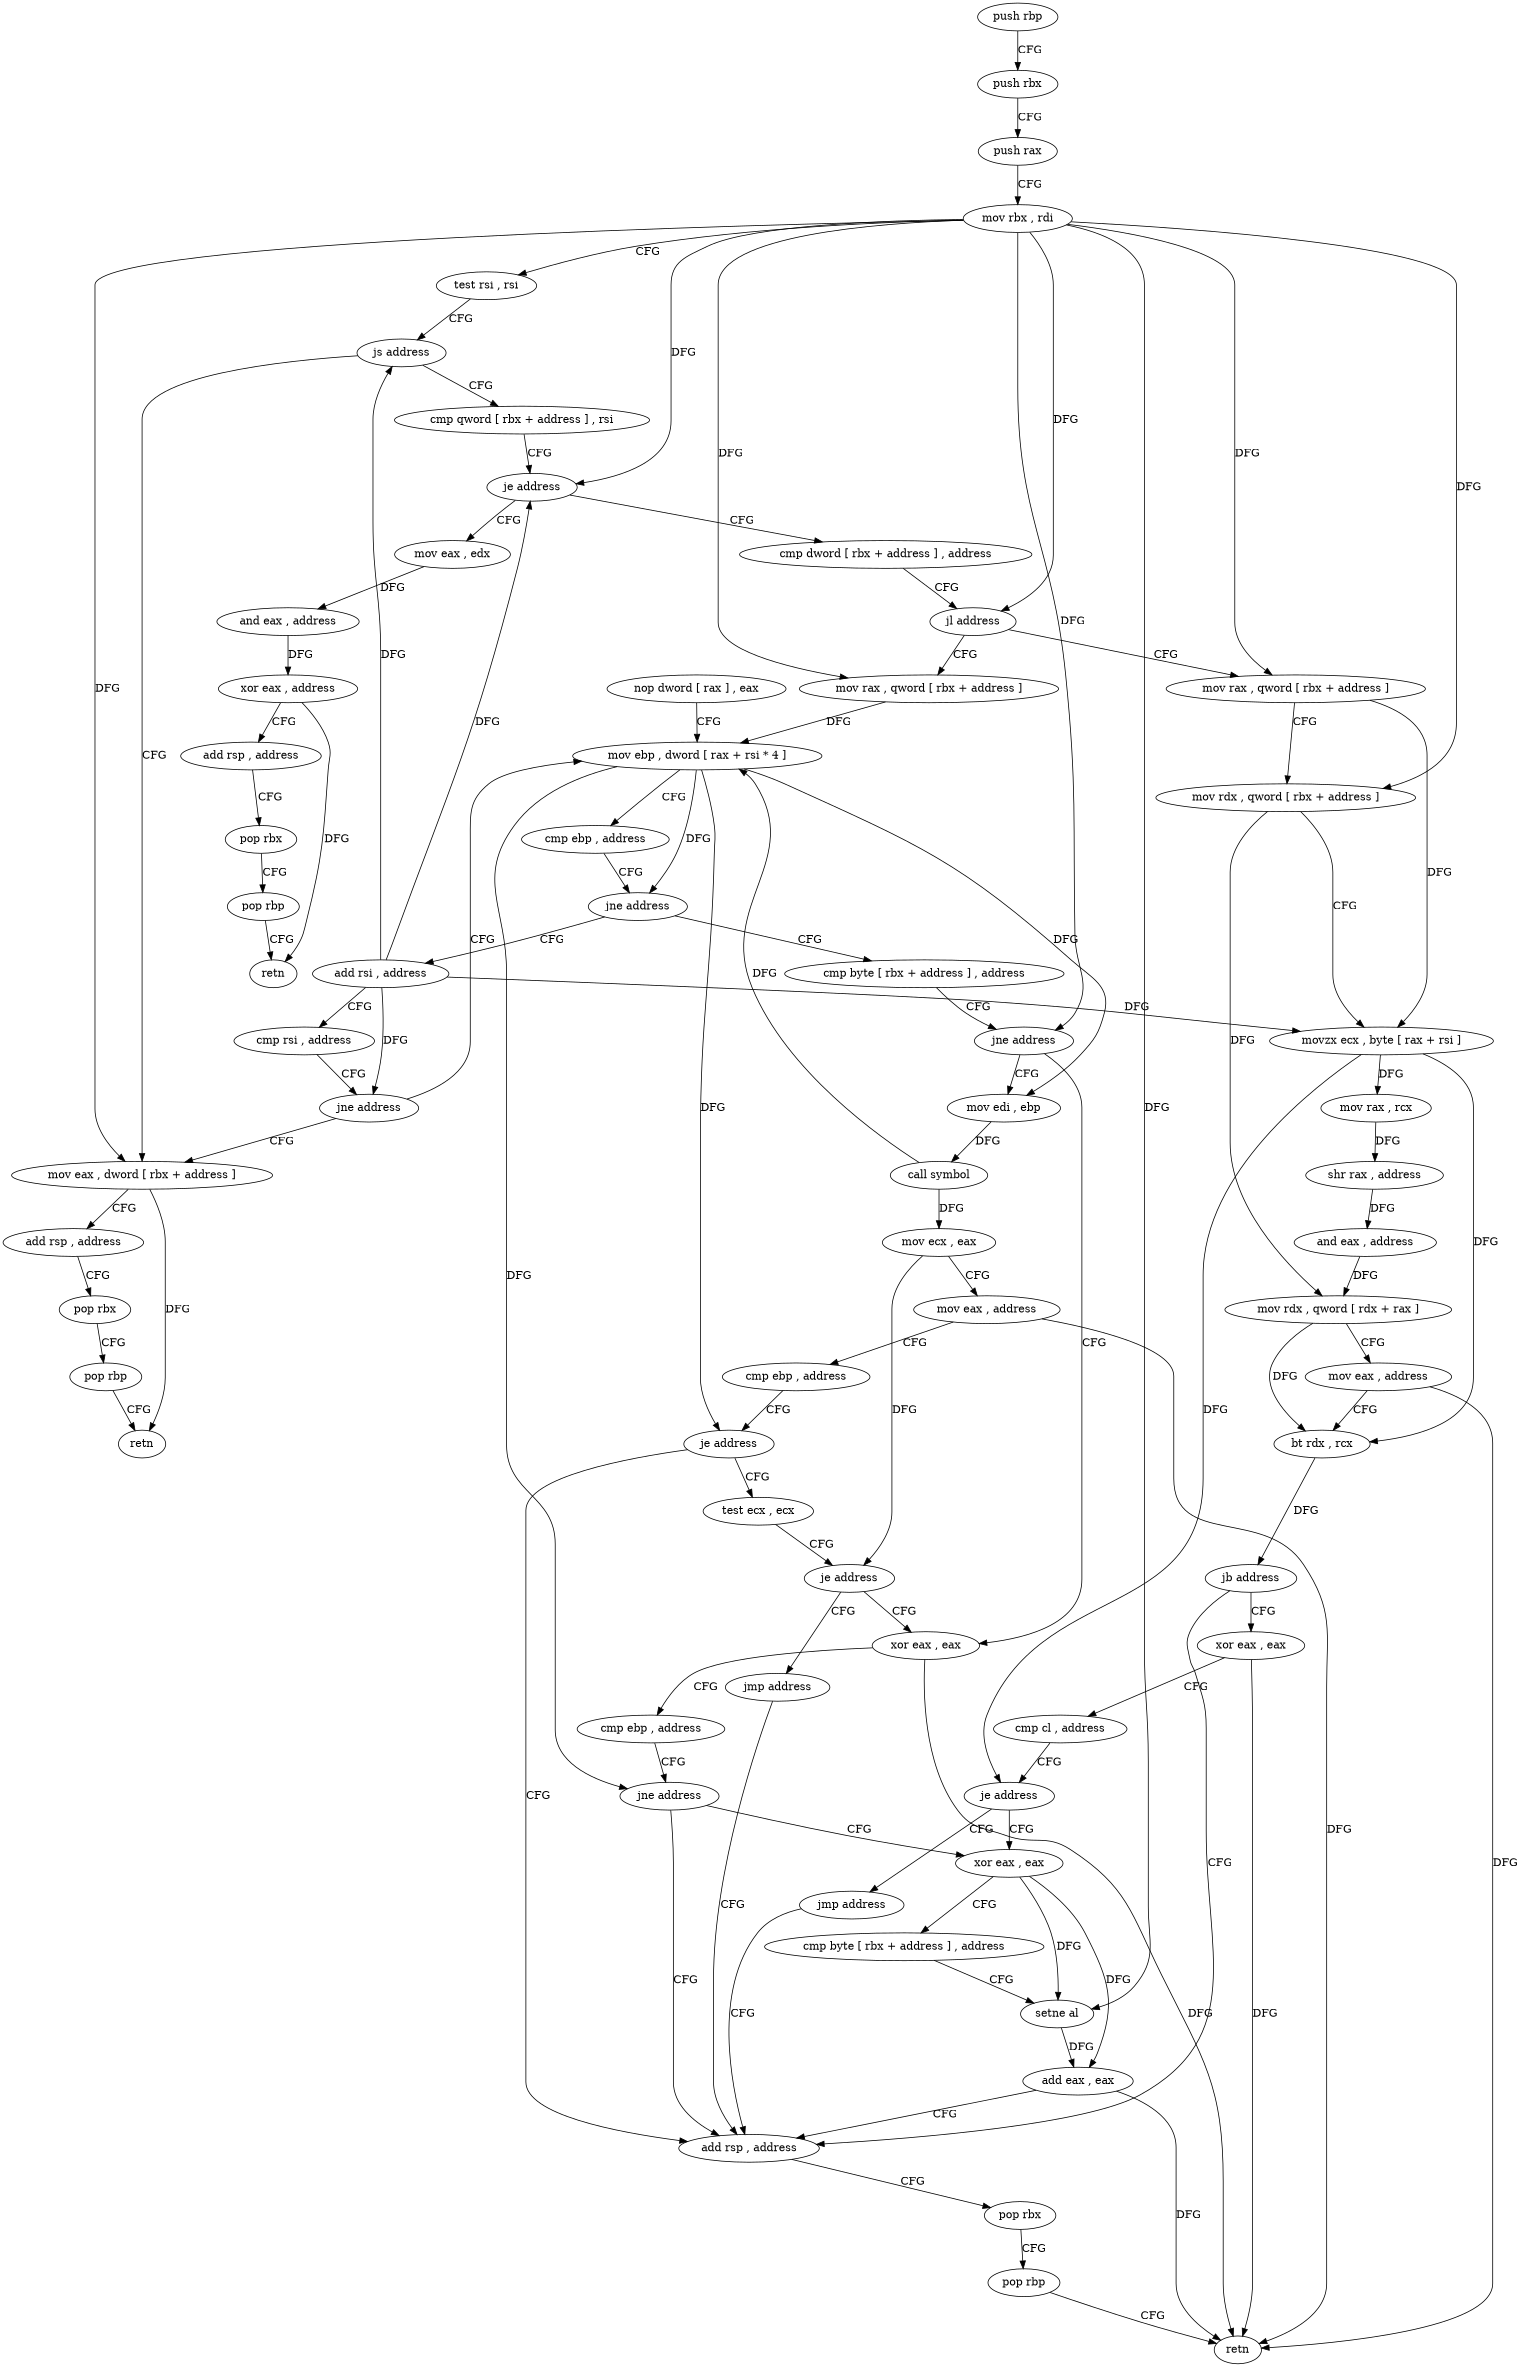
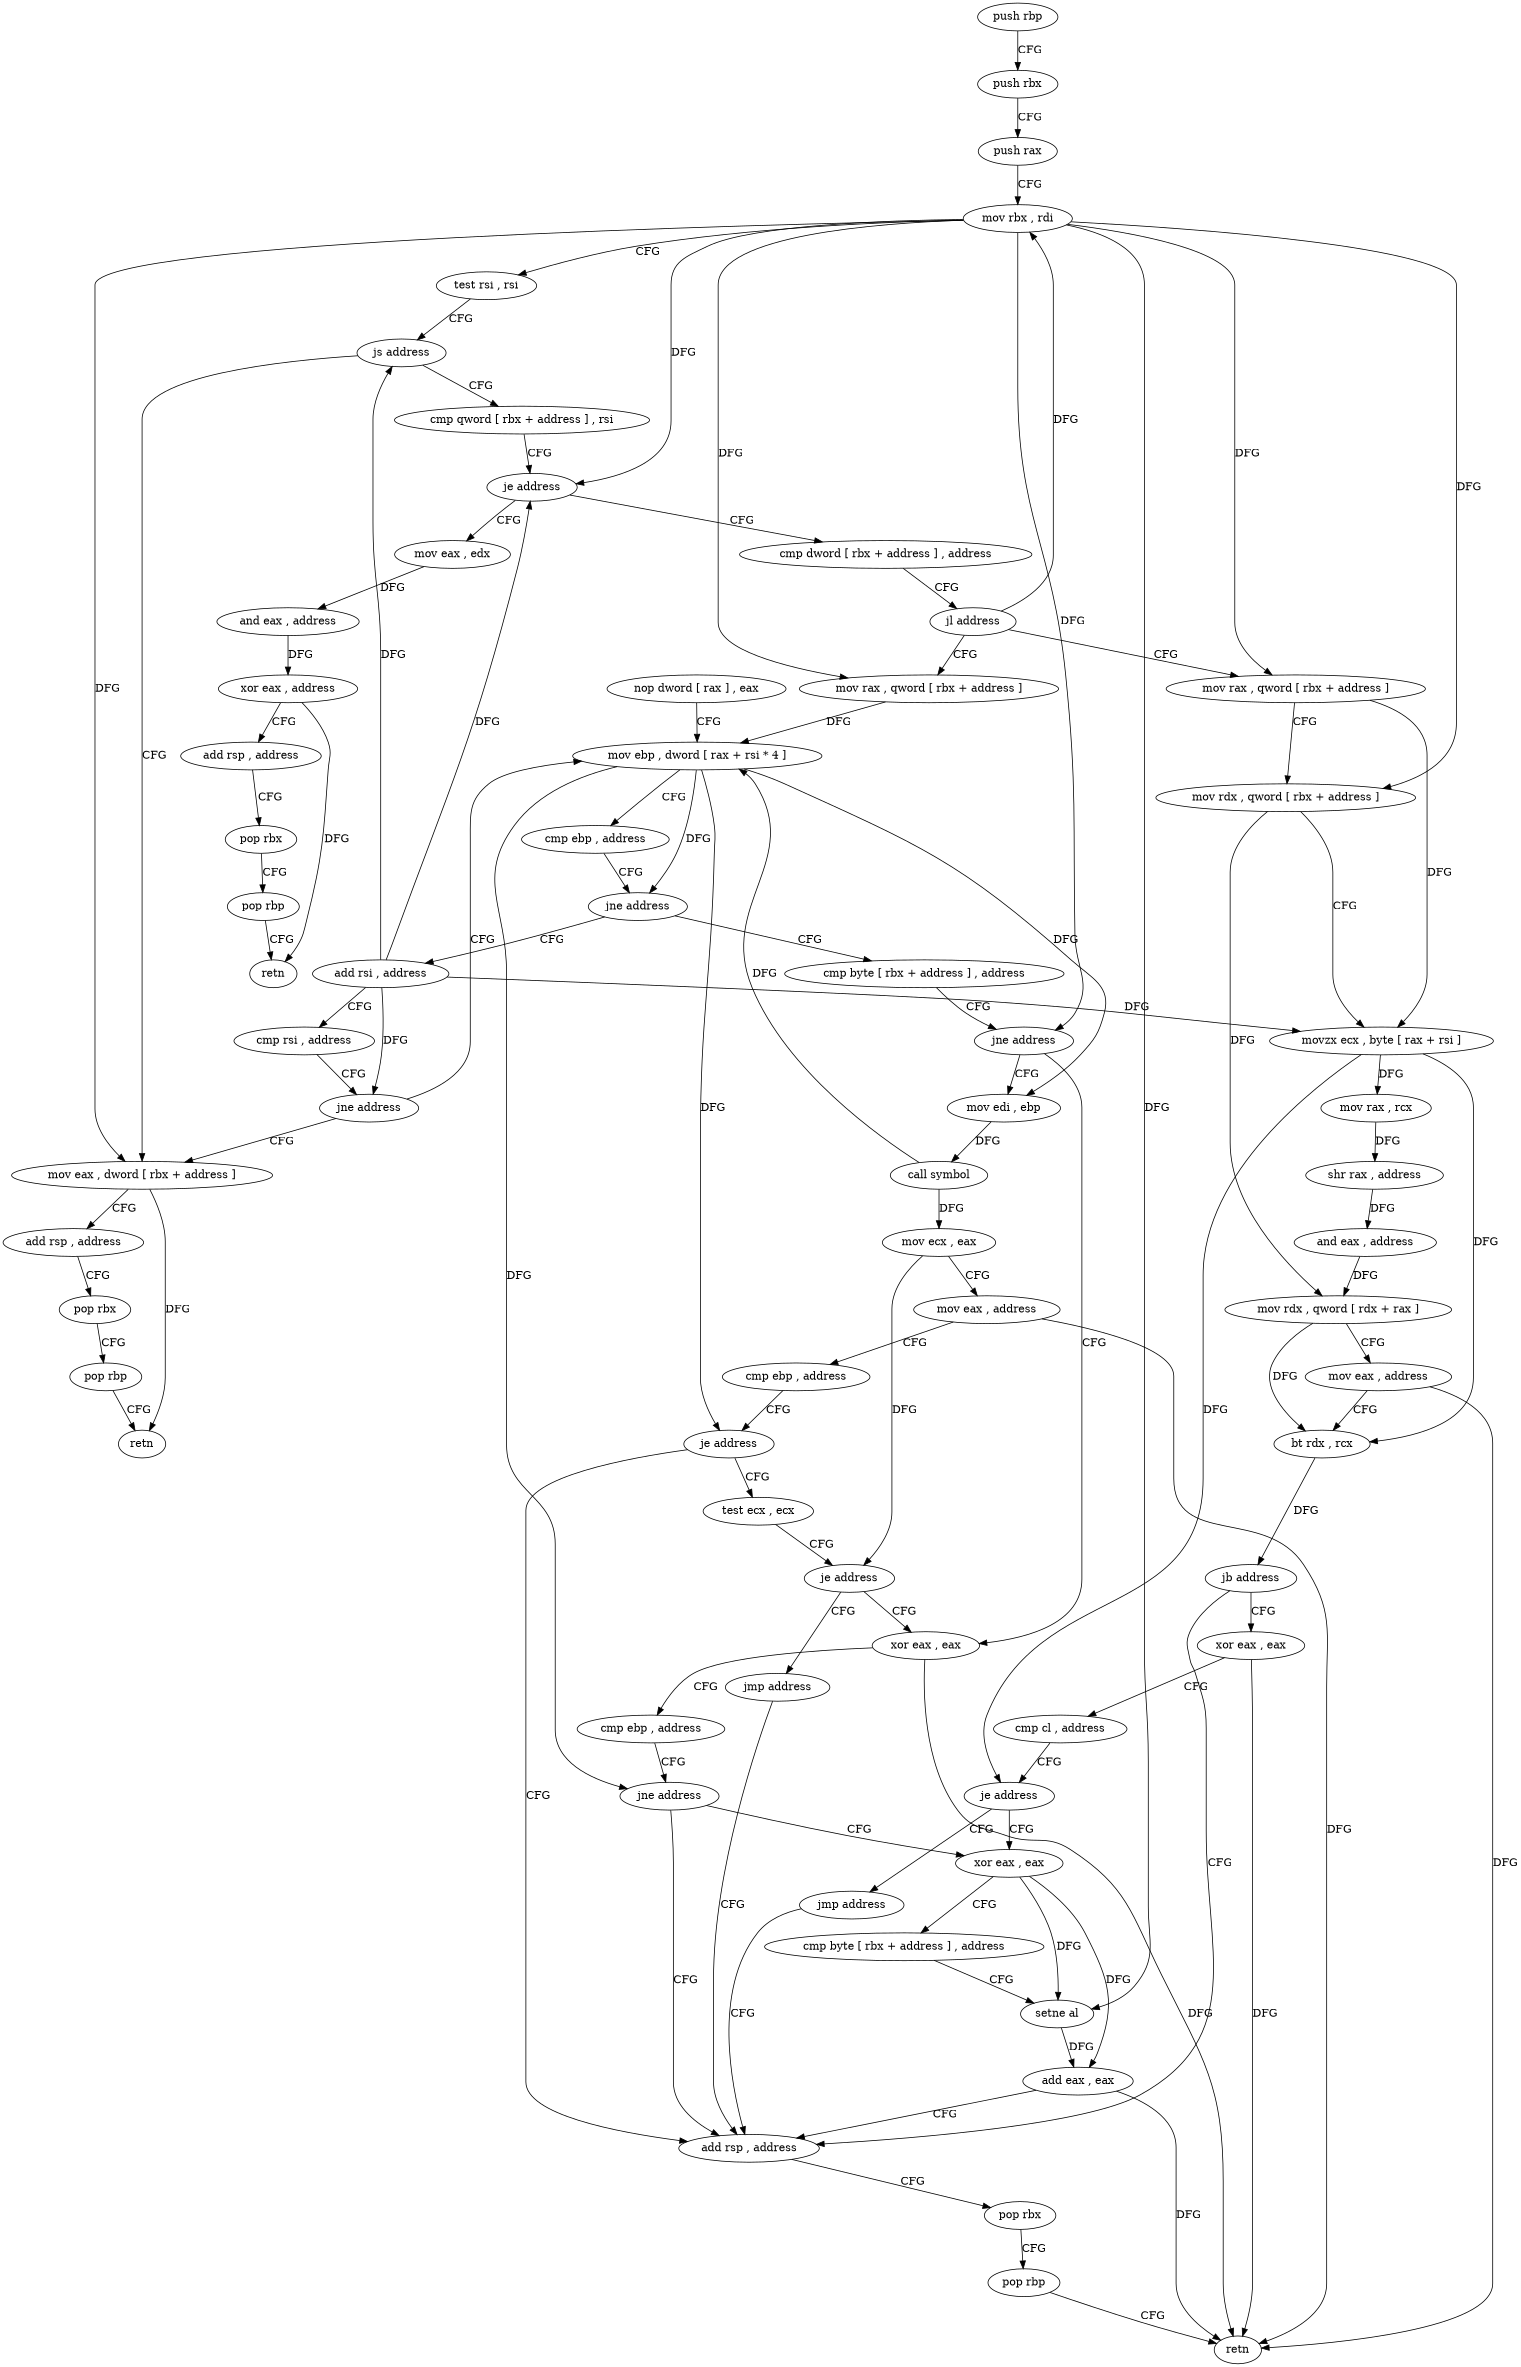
edge "mov rbx , rdi" -> "jl address": reversed
